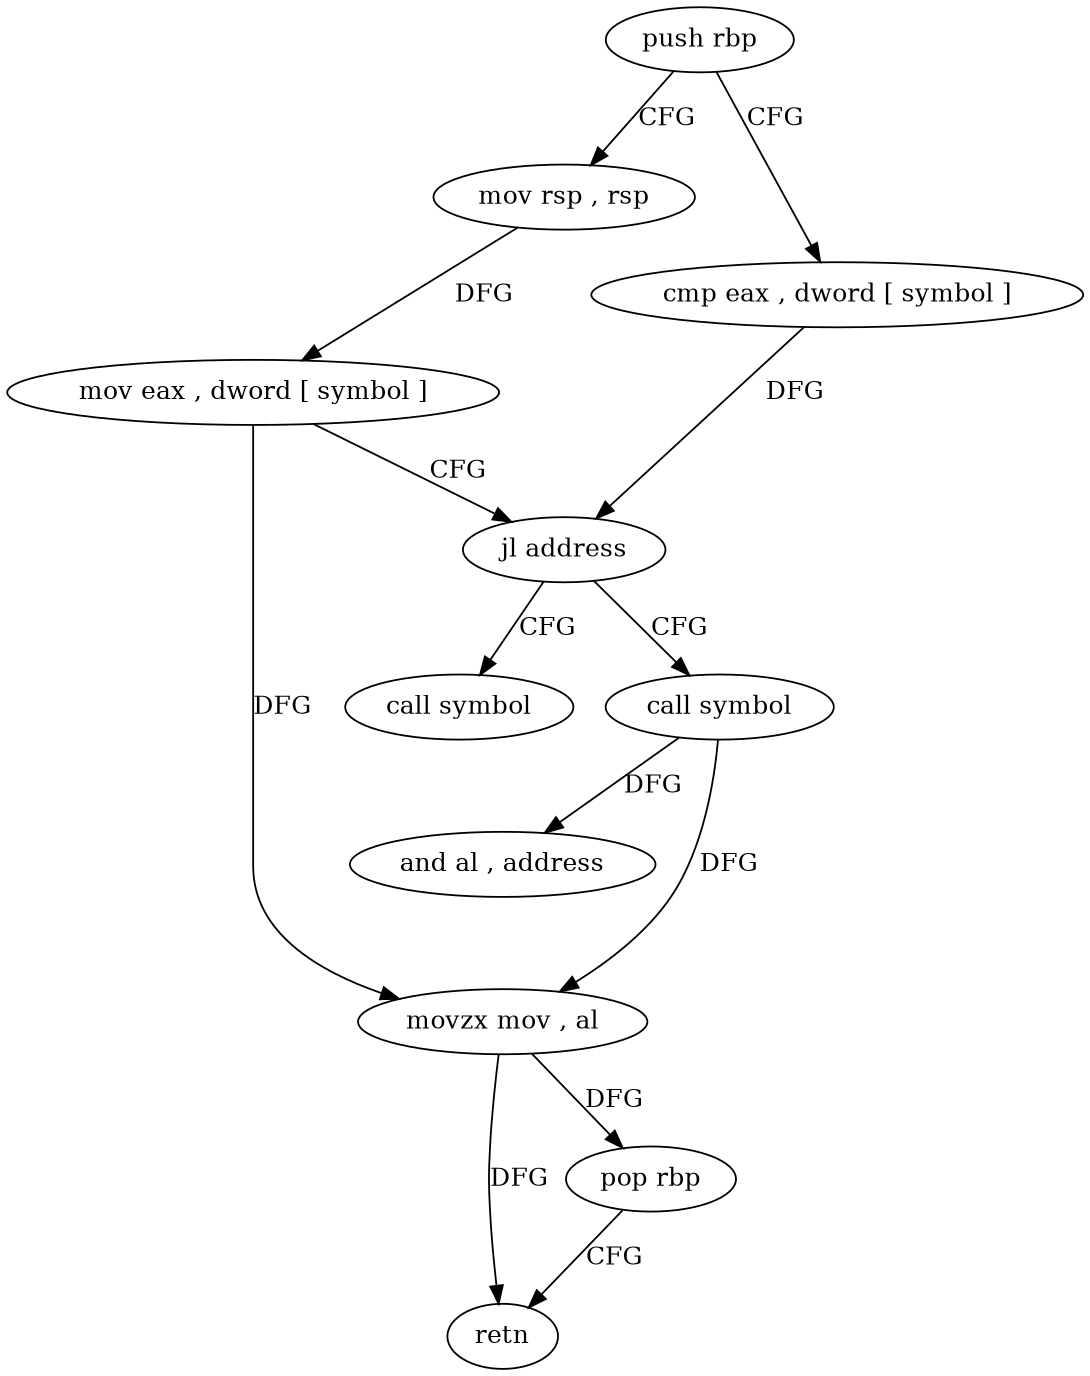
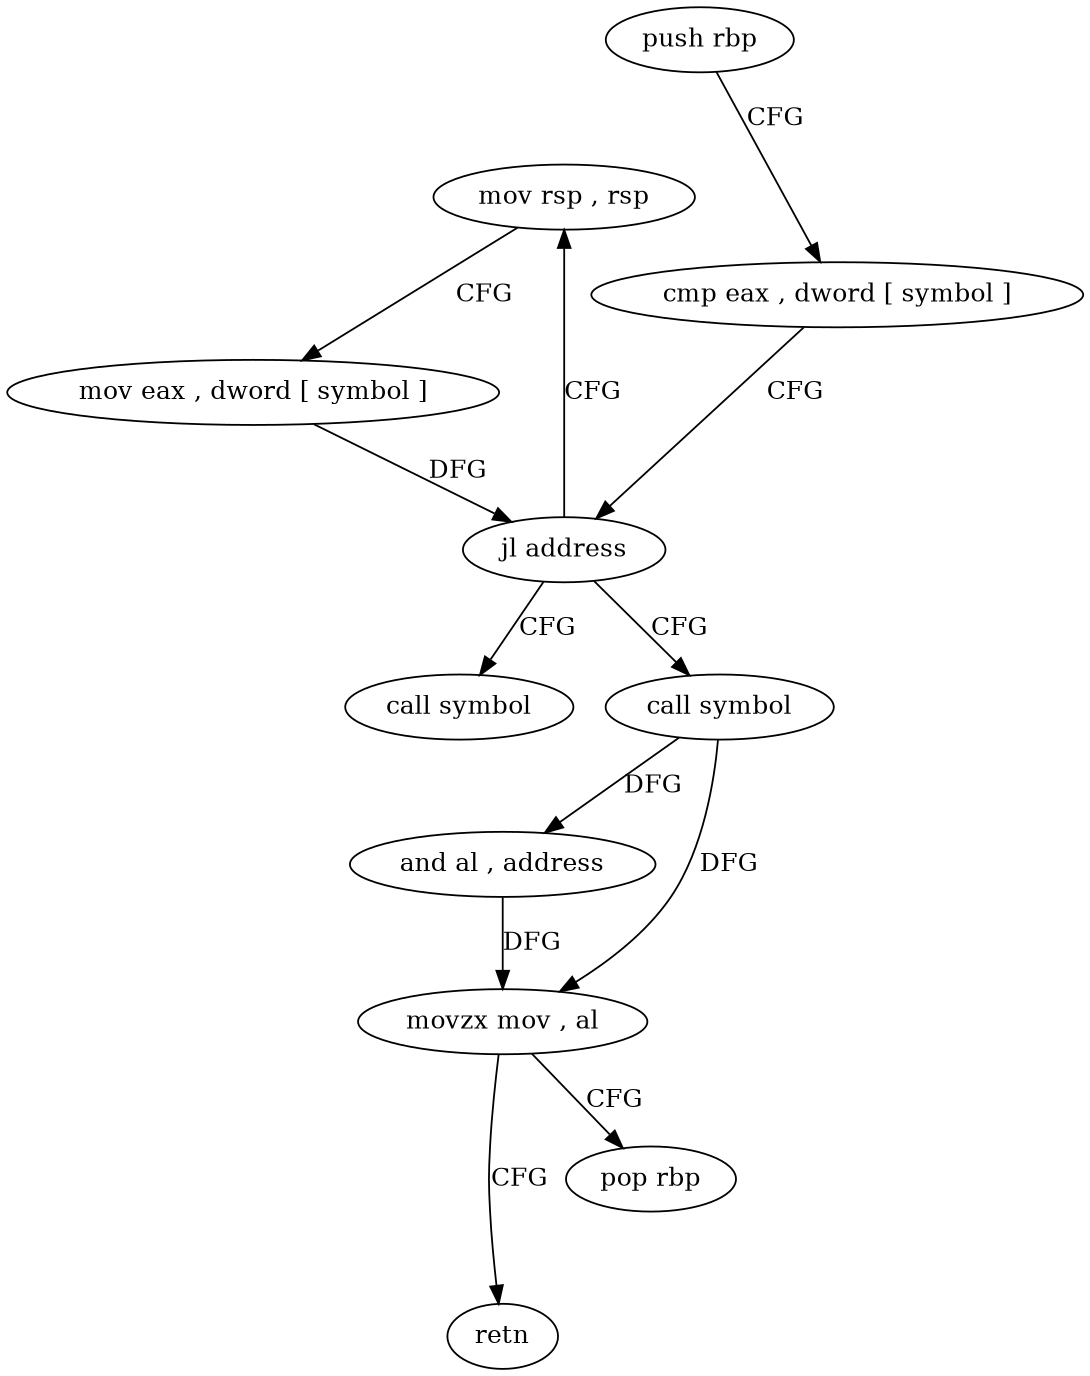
edge "push rbp" -> "mov rsp , rsp": now "jl address" -> "mov rsp , rsp"
edge "mov rsp , rsp" -> "mov eax , dword [ symbol ]": label "DFG" -> "CFG"
edge "cmp eax , dword [ symbol ]" -> "jl address": label "DFG" -> "CFG"
edge "mov eax , dword [ symbol ]" -> "jl address": label "CFG" -> "DFG"
edge "mov eax , dword [ symbol ]" -> "movzx mov , al": now "and al , address" -> "movzx mov , al"
edge "movzx mov , al" -> "pop rbp": label "DFG" -> "CFG"
edge "movzx mov , al" -> "retn": label "DFG" -> "CFG"
edge "pop rbp" -> "retn": removed, label "CFG"
